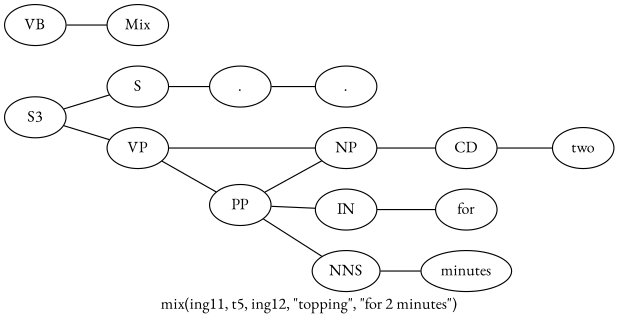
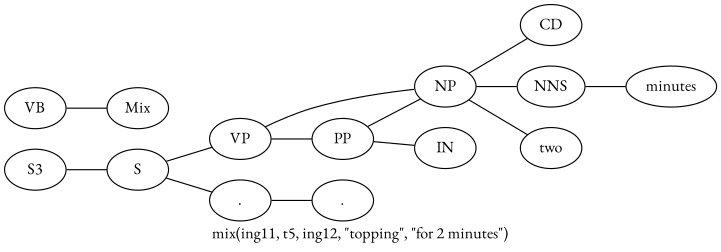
edge "S3" -- "VP": now "S" -- "VP"
edge "CD" -- "two": now "NP" -- "two"
node "for": removed
edge "PP" -- "NNS": now "NP" -- "NNS"
